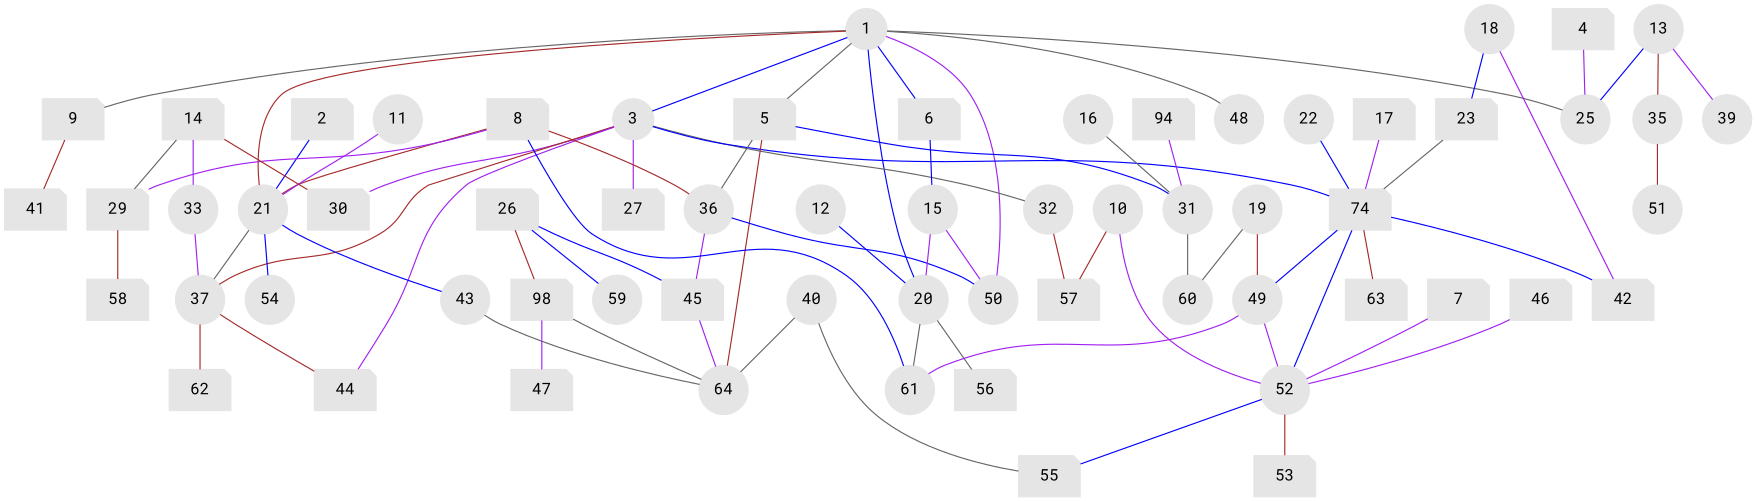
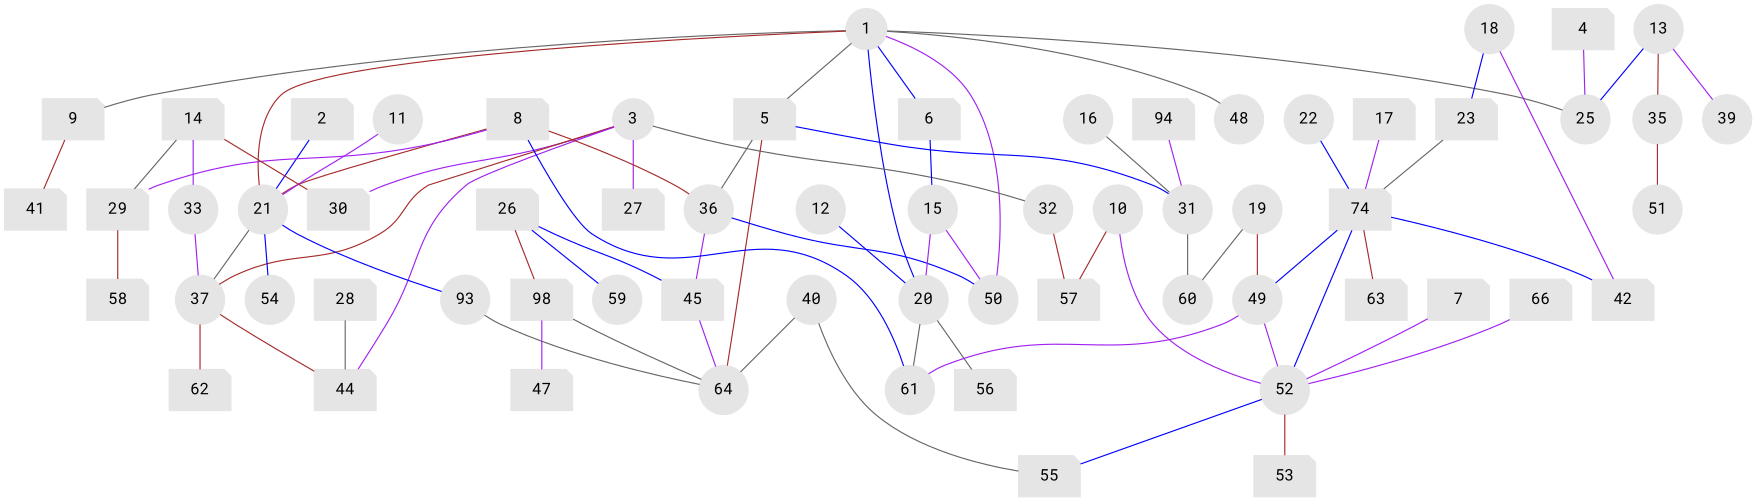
edge "1" -- "3": removed
edge "3" -- "74": removed
node "28": added
node "43": label "43" -> "93"
node "46": label "46" -> "66"
